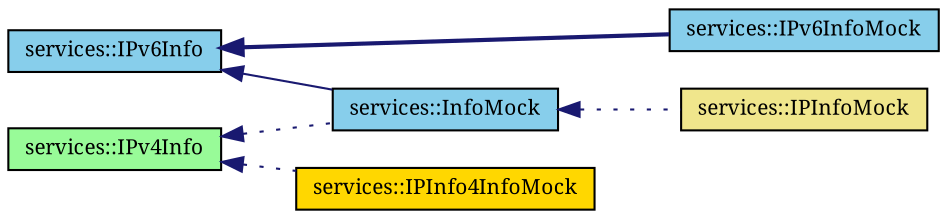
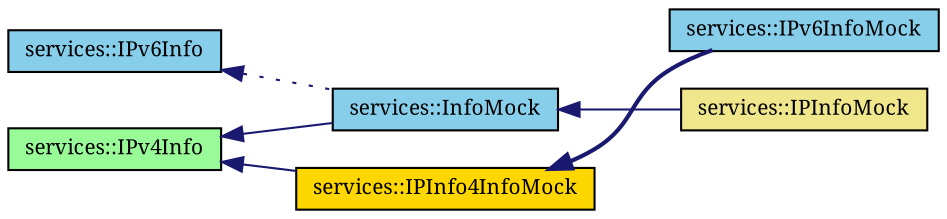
edge "services::IPv6InfoMock" -> "services::IPv6Info": now "services::IPv6InfoMock" -> "services::IPInfo4InfoMock"
edge "services::InfoMock" -> "services::IPv6Info": style solid -> dotted
edge "services::IPInfoMock" -> "services::InfoMock": style dotted -> solid
edge "services::InfoMock" -> "services::IPv4Info": style dotted -> solid
edge "services::IPInfo4InfoMock" -> "services::IPv4Info": style dotted -> solid
